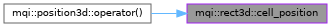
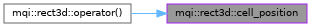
node "mqi::position3d::operator()": label "mqi::position3d::operator()" -> "mqi::rect3d::operator()"
